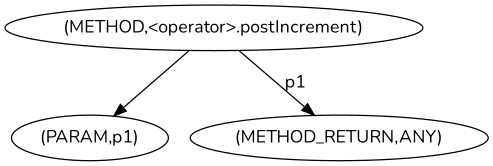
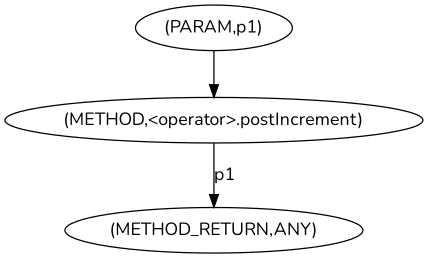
edge "(METHOD,<operator>.postIncrement)" -> "(PARAM,p1)": reversed
